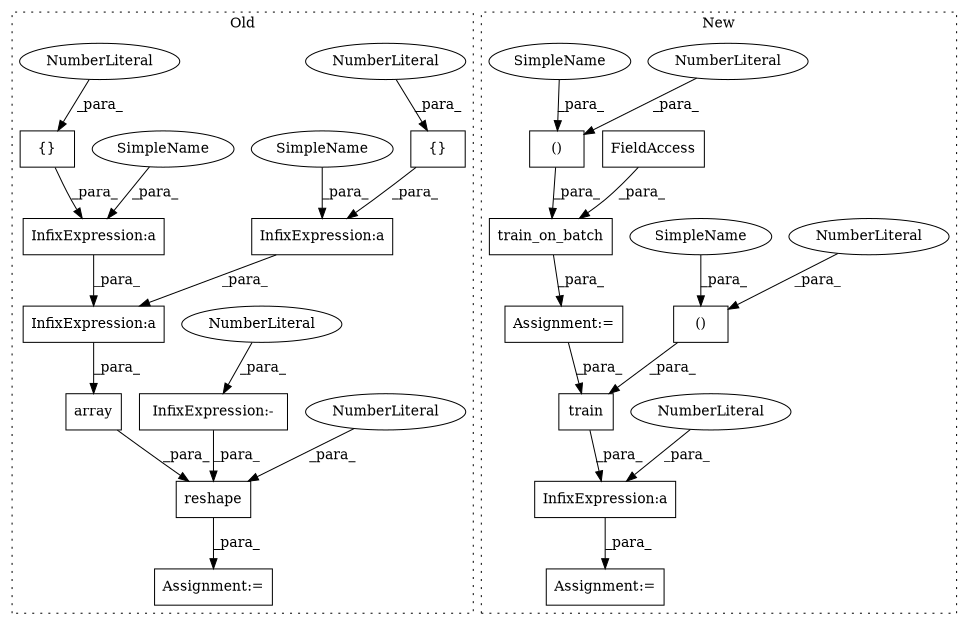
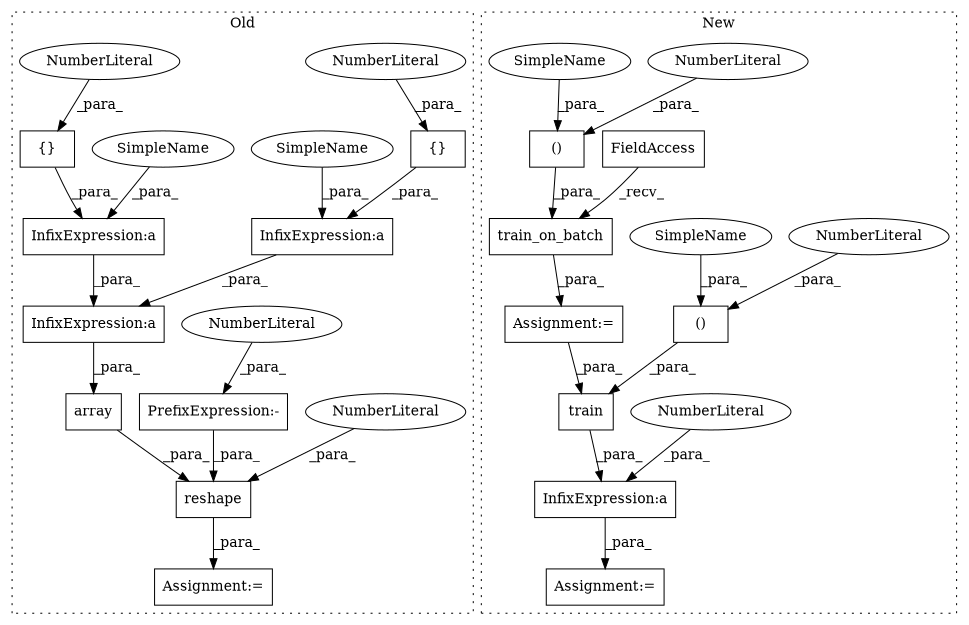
edge "FieldAccess" -> "train_on_batch": label "_para_" -> "_recv_"
node "InfixExpression:-": label "InfixExpression:-" -> "PrefixExpression:-"
